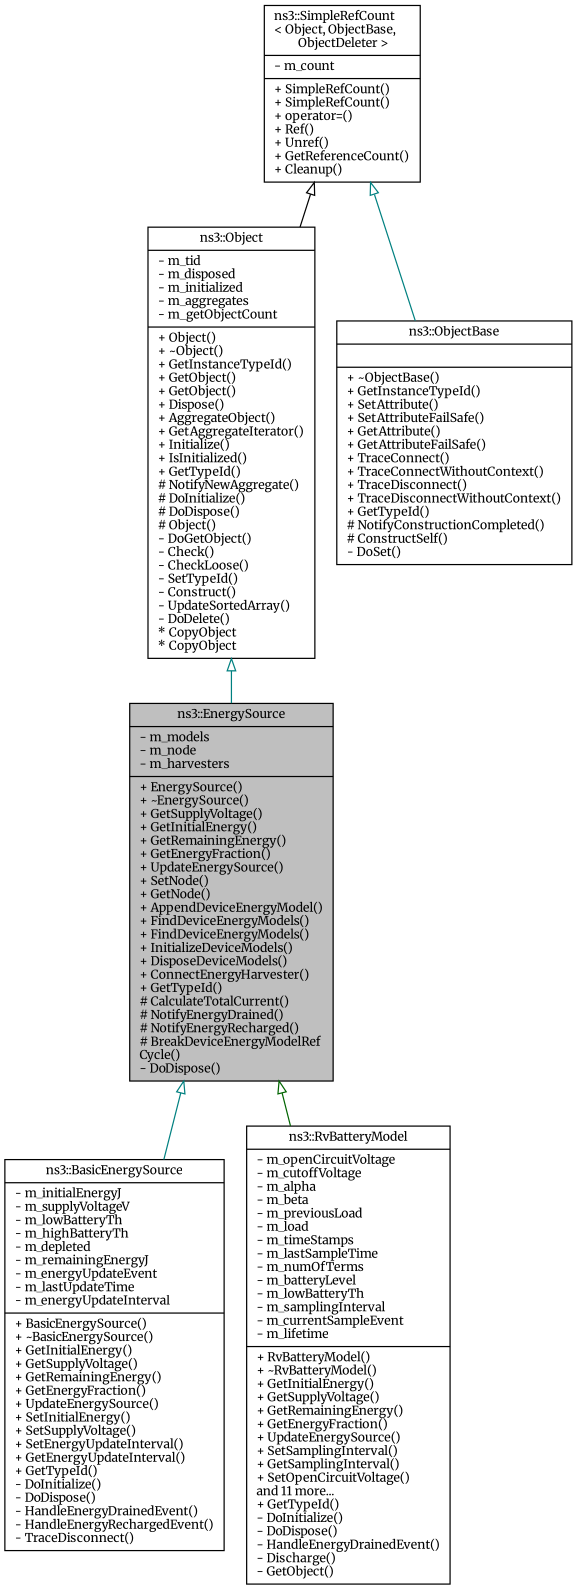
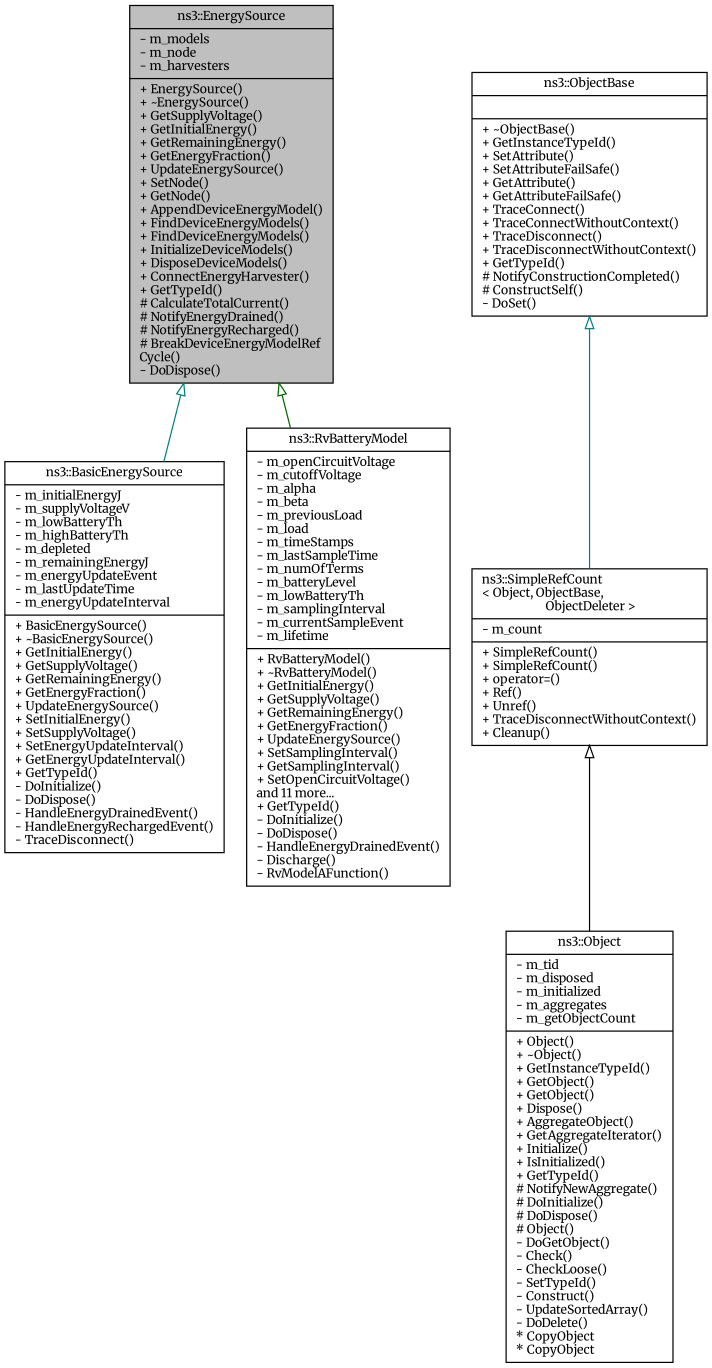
node "ns3::SimpleRefCount": text "+ GetReferenceCount()" -> "+ TraceDisconnectWithoutContext()"
edge "ns3::ObjectBase" -> "ns3::SimpleRefCount": reversed
edge "ns3::EnergySource" -> "ns3::Object": removed
node "ns3::RvBatteryModel": text "- GetObject()" -> "- RvModelAFunction()"
